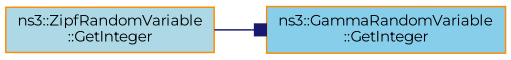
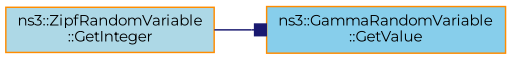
node "ns3::GammaRandomVariable ::GetInteger": label "ns3::GammaRandomVariable ::GetInteger" -> "ns3::GammaRandomVariable ::GetValue"
